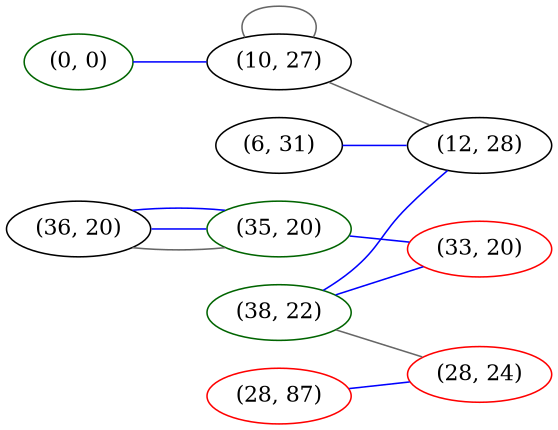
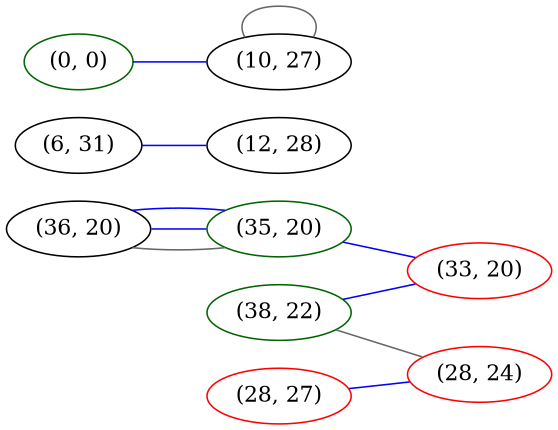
edge "(10, 27)" -- "(12, 28)": removed
edge "(12, 28)" -- "(38, 22)": removed
node "(28, 87)": label "(28, 87)" -> "(28, 27)"
